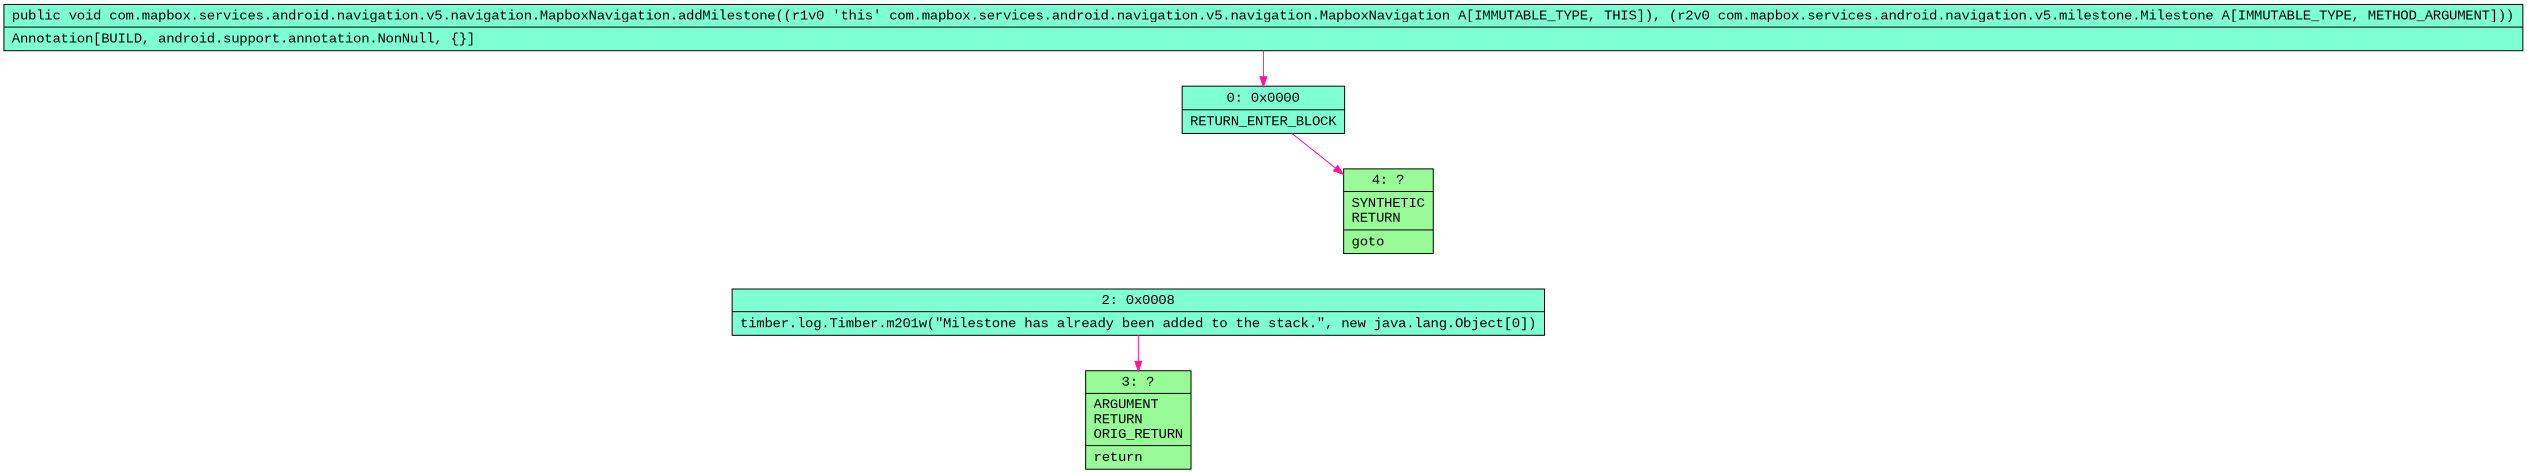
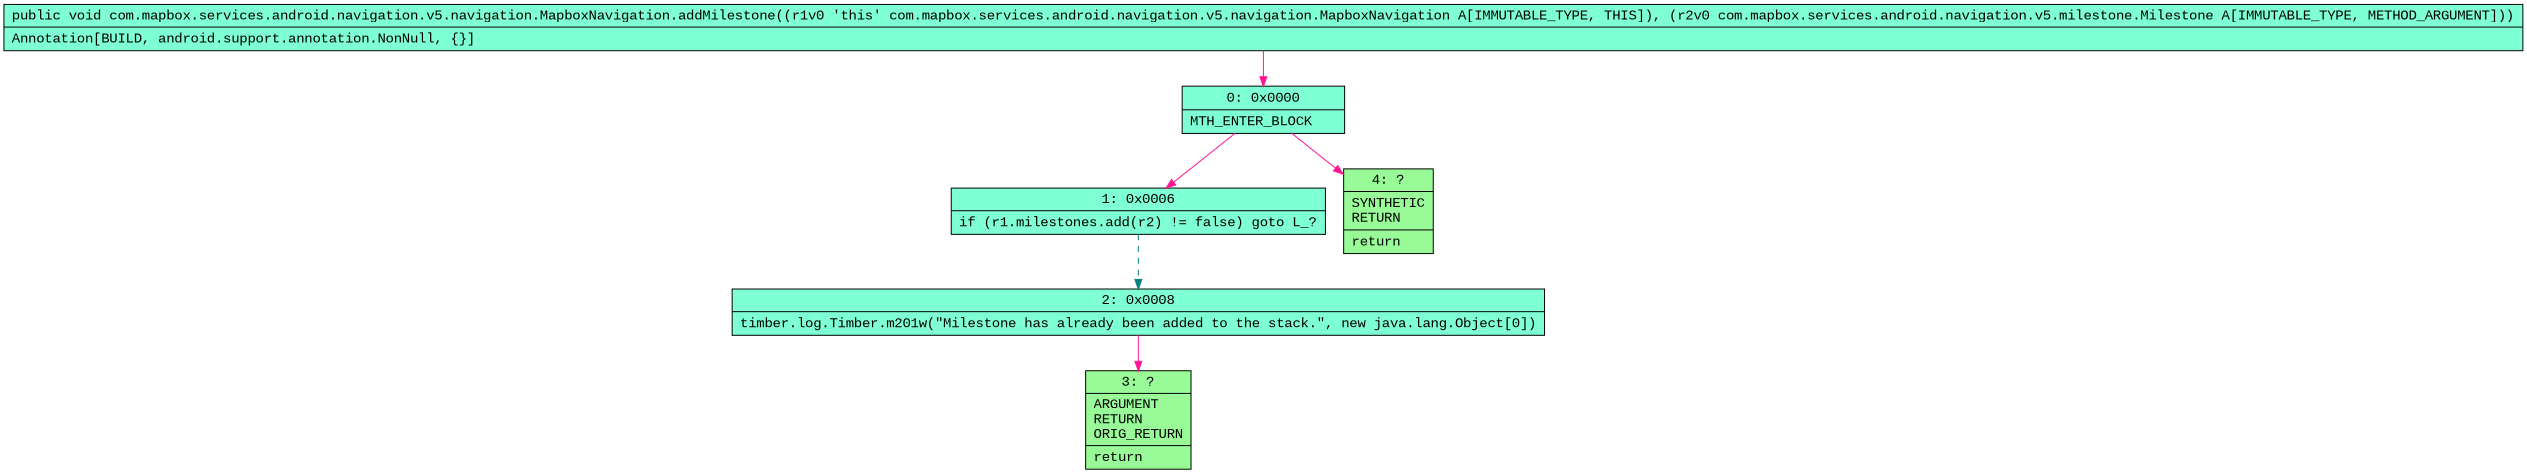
node "0: 0x0000": text "RETURN_ENTER_BLOCK" -> "MTH_ENTER_BLOCK"
node "1: 0x0006": added
node "4: ?": text "goto" -> "return"
